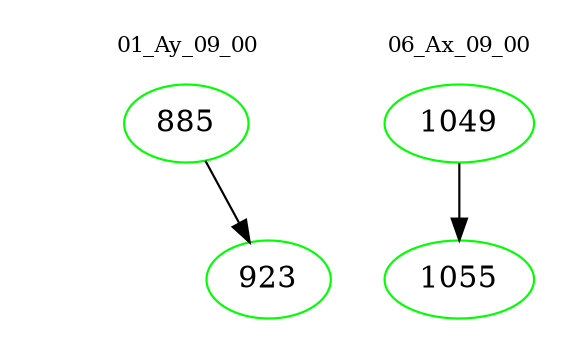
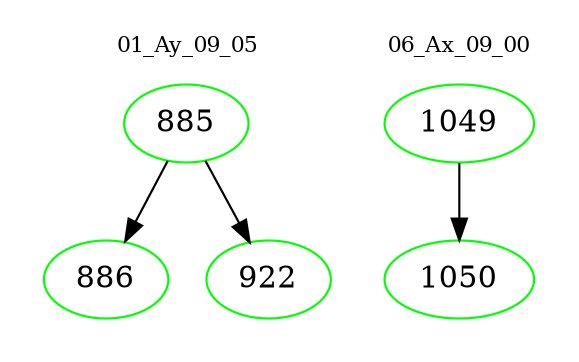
cluster "01_Ay_09_00": label "01_Ay_09_00" -> "01_Ay_09_05"
node "886": added
node "923": label "923" -> "922"
node "1055": label "1055" -> "1050"
